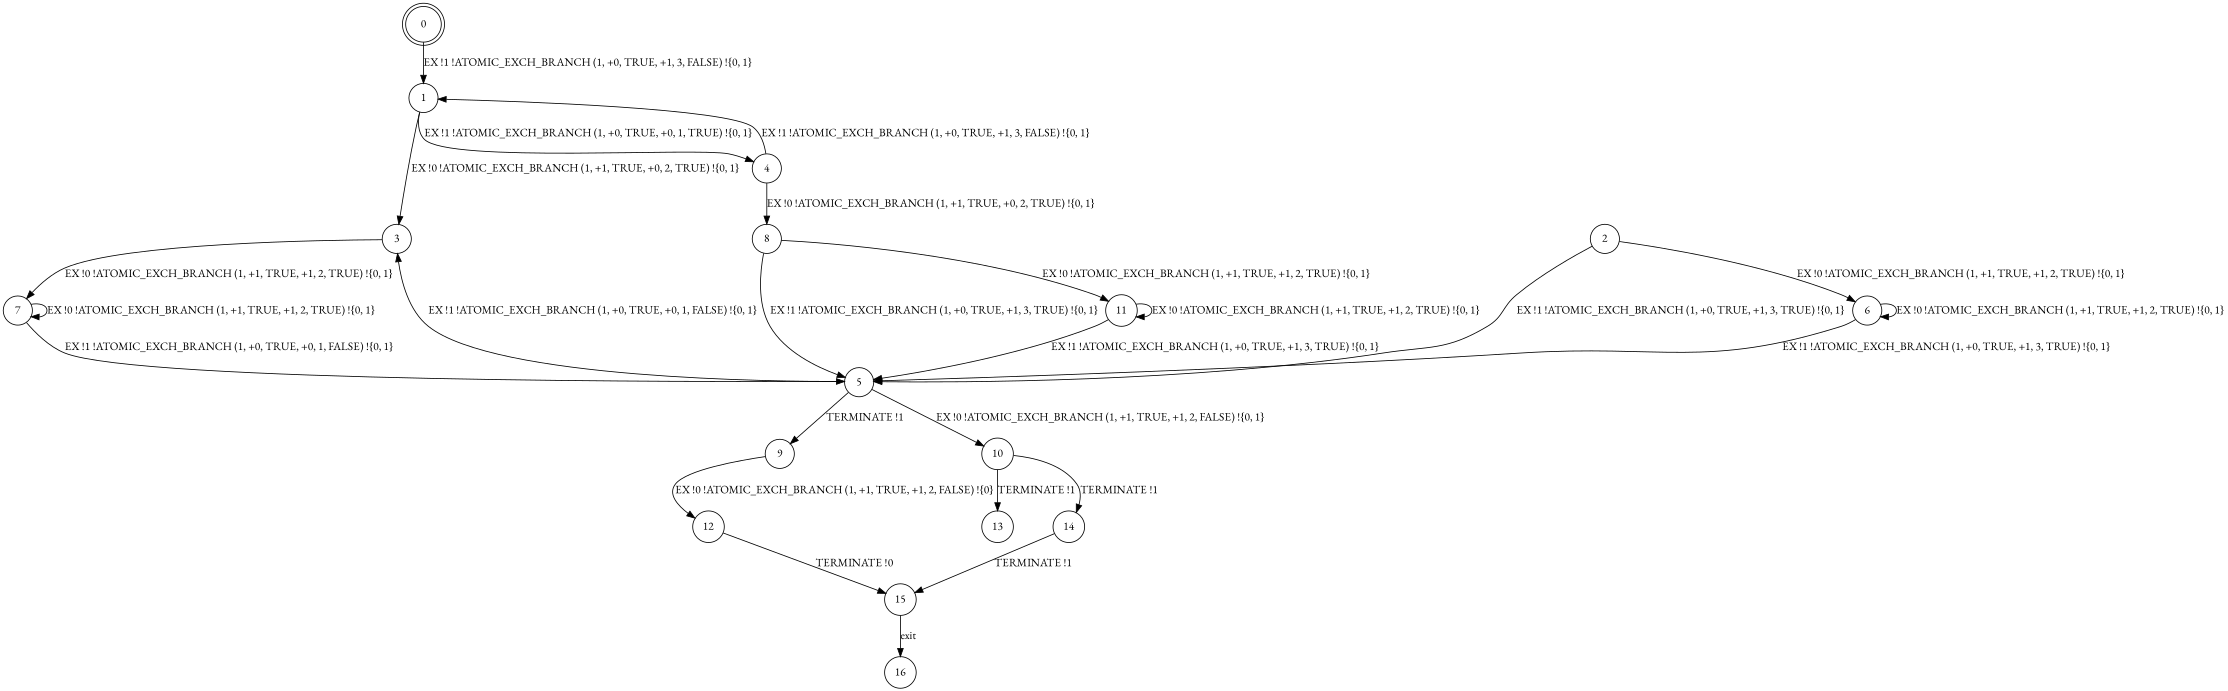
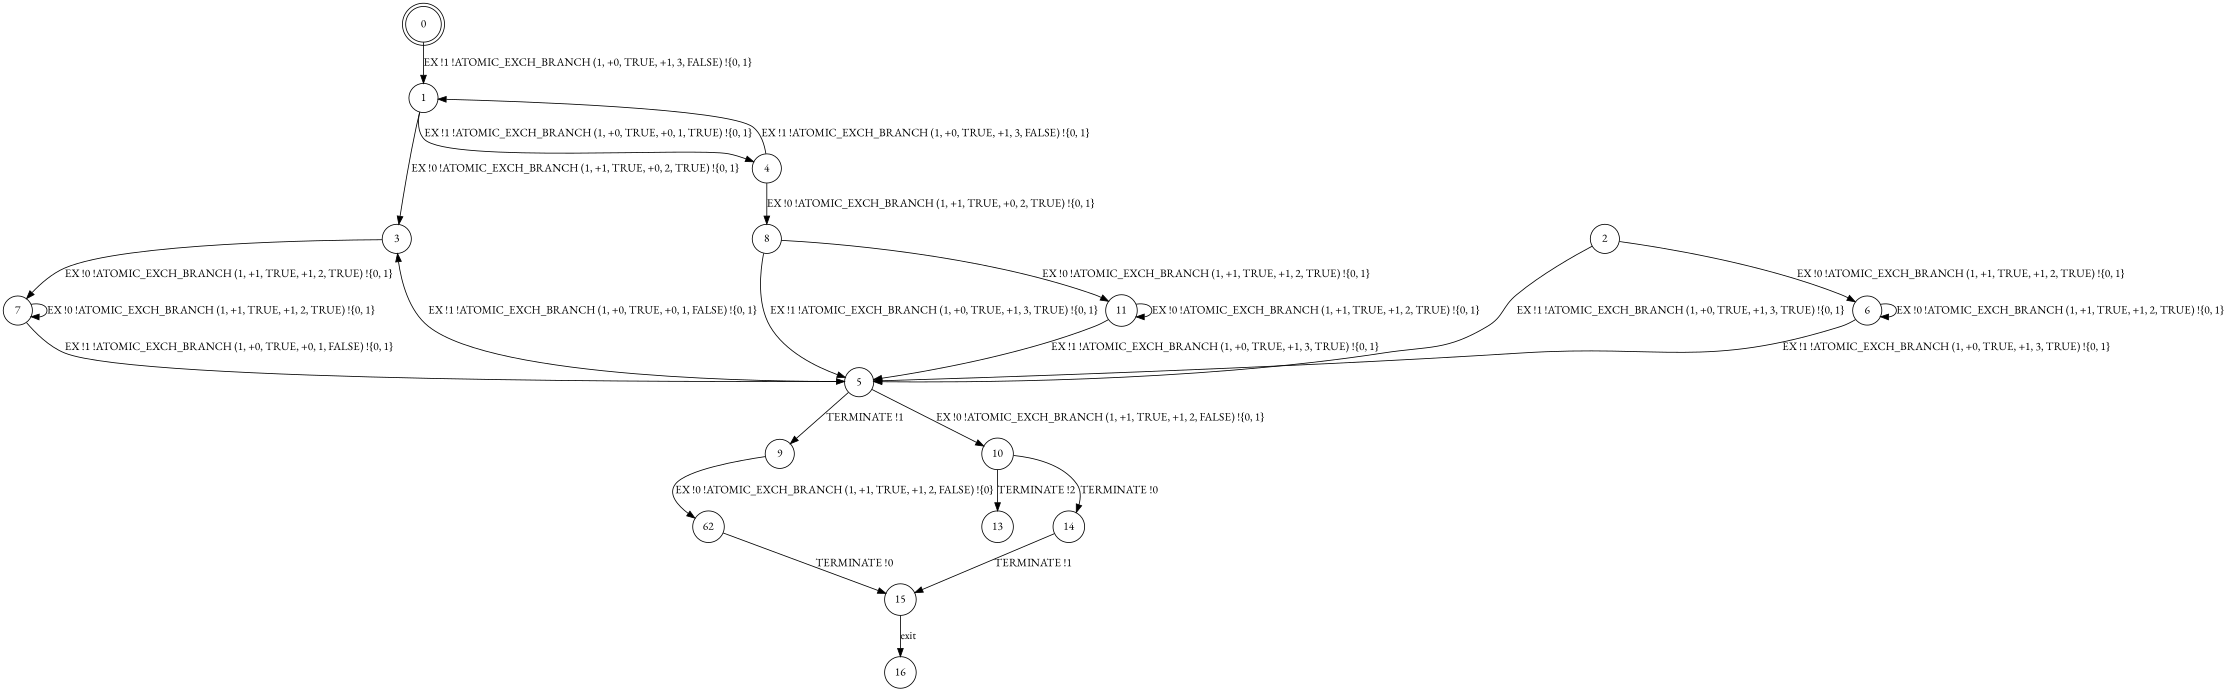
edge "10" -> "13": label "TERMINATE !1" -> "TERMINATE !2"
edge "10" -> "14": label "TERMINATE !1" -> "TERMINATE !0"
node "12": label "12" -> "62"
